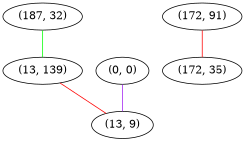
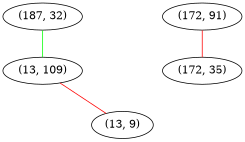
node "(13, 139)": label "(13, 139)" -> "(13, 109)"
node "(0, 0)": removed
